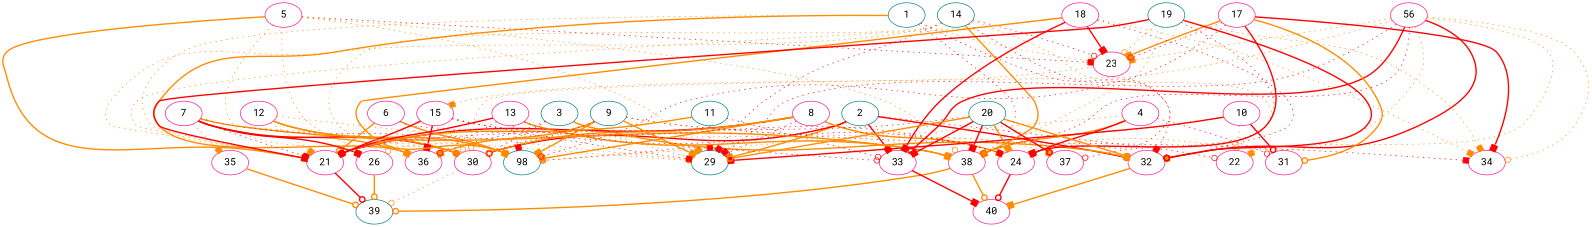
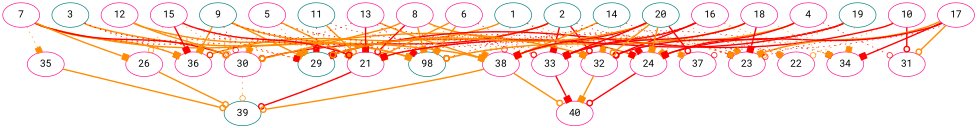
node "56": label "56" -> "16"
edge "23" -> "15": reversed
edge "7" -> "26": color red -> darkorange
